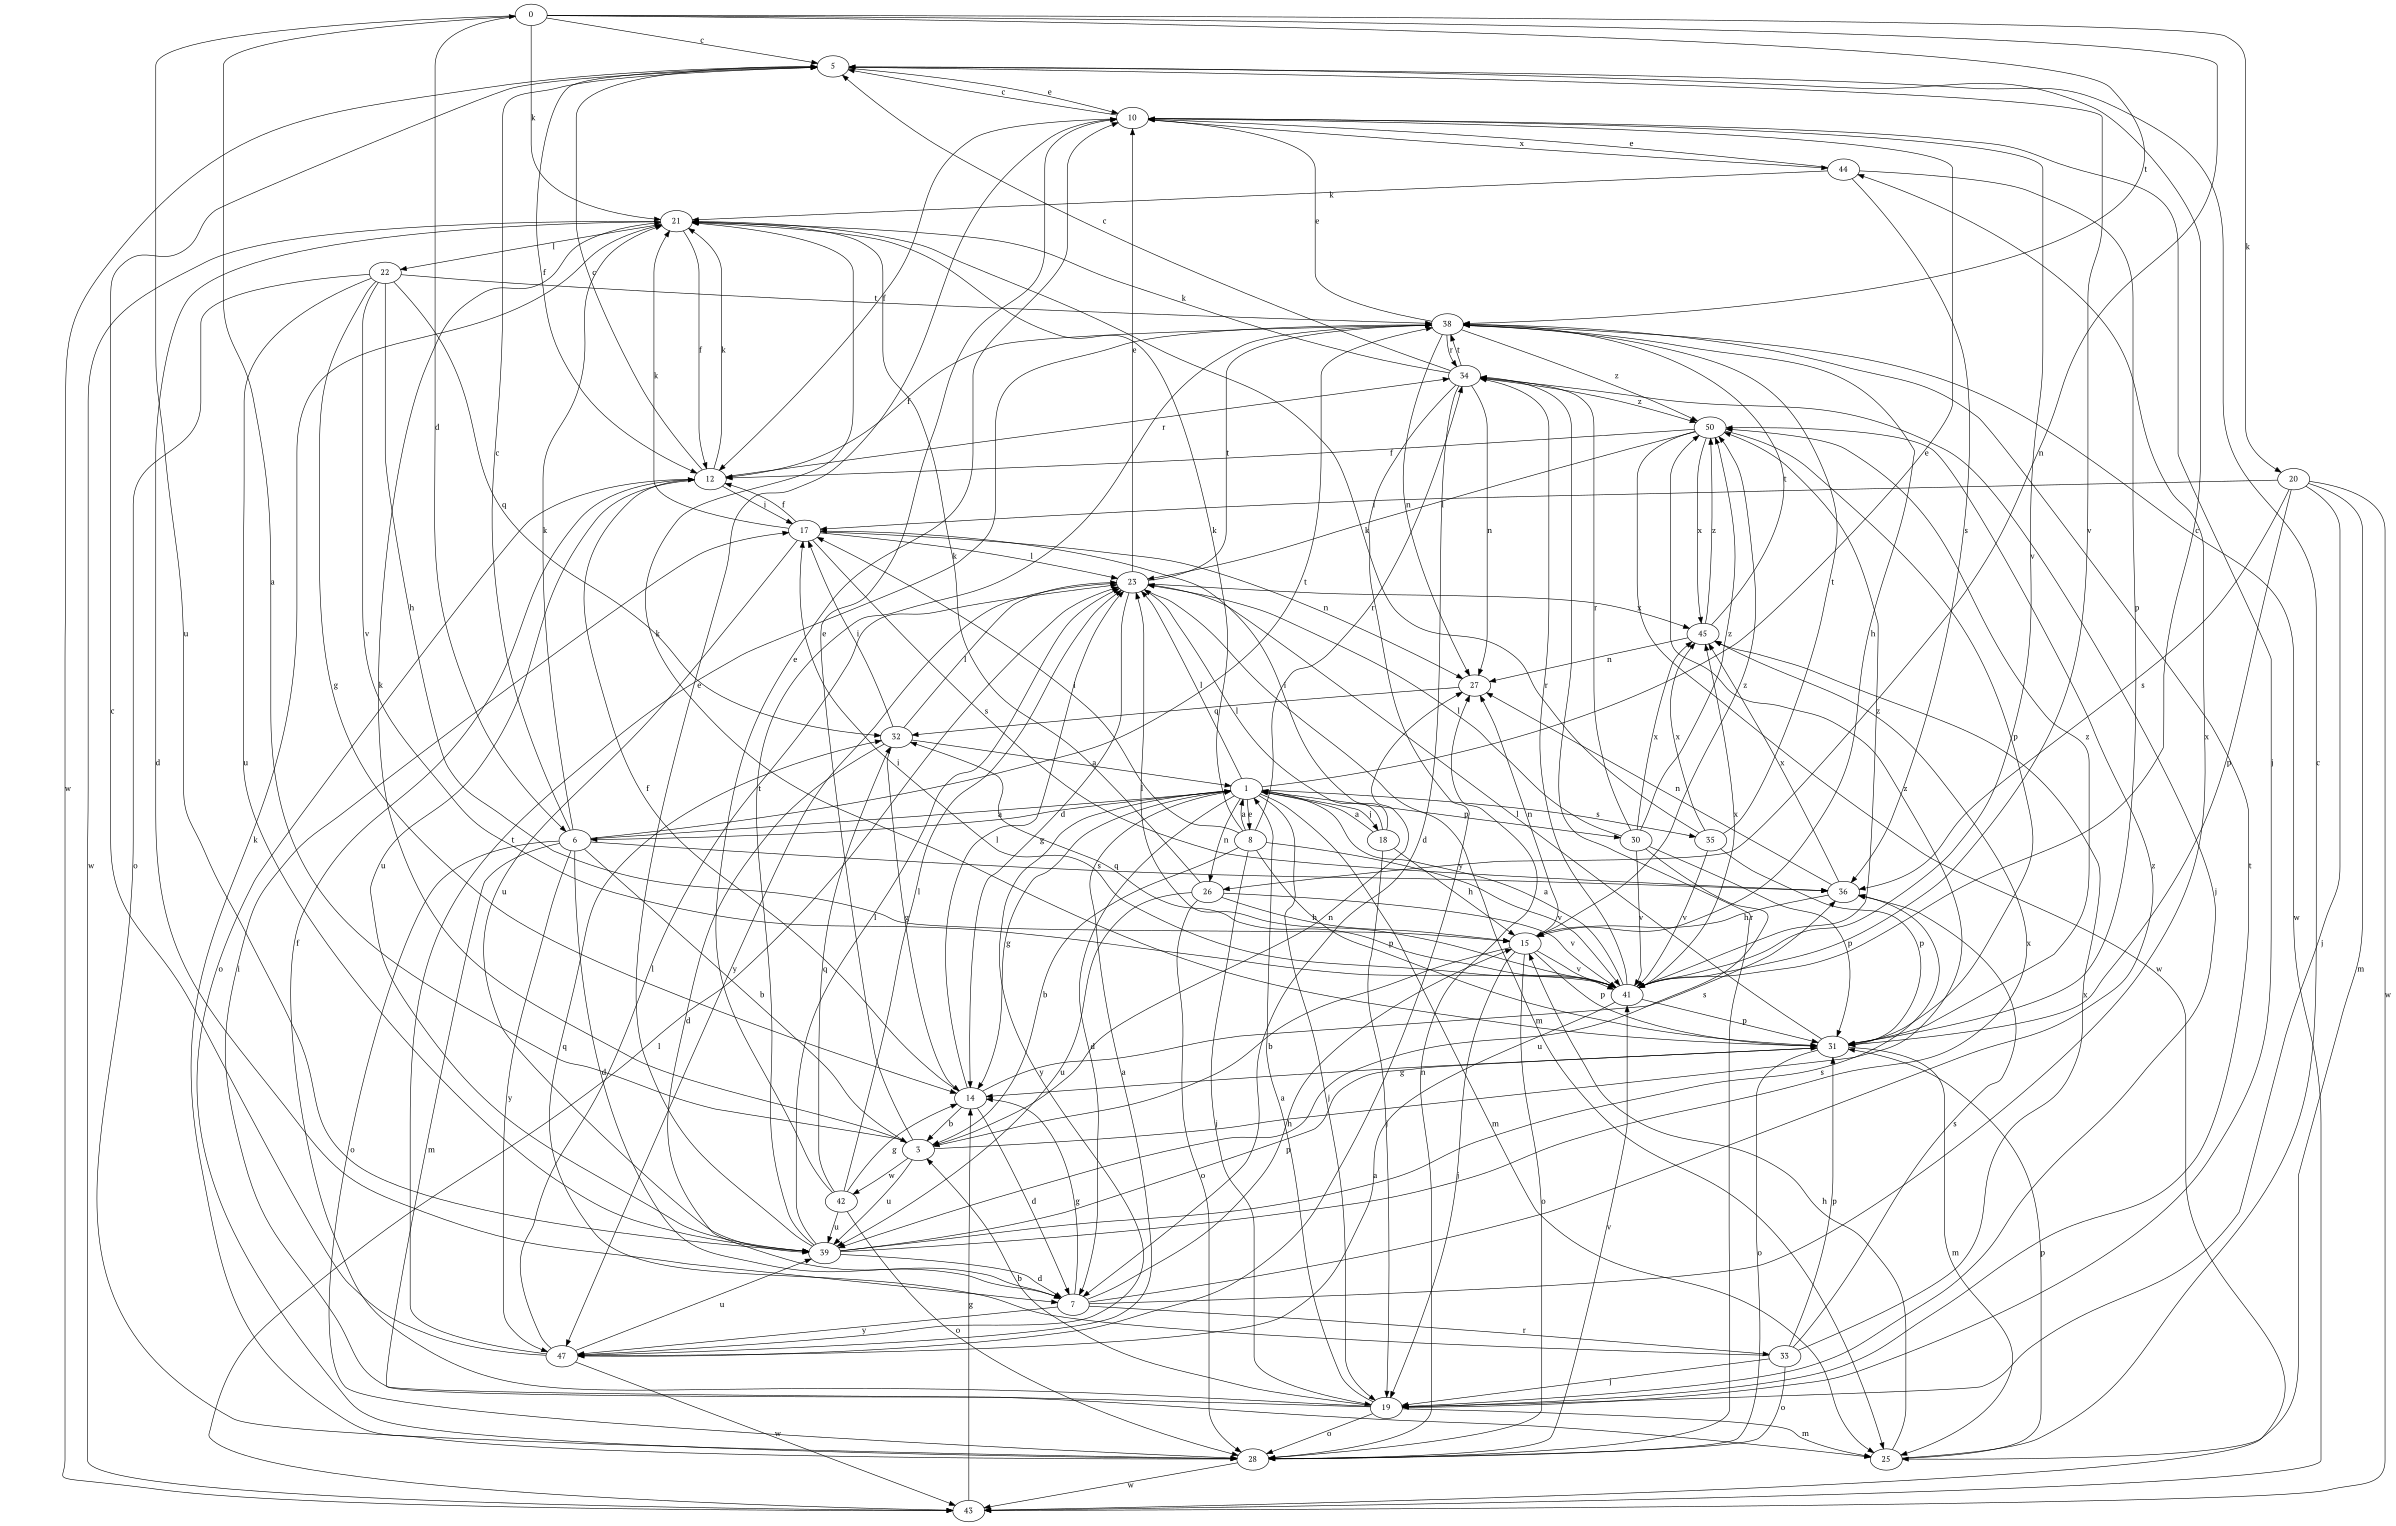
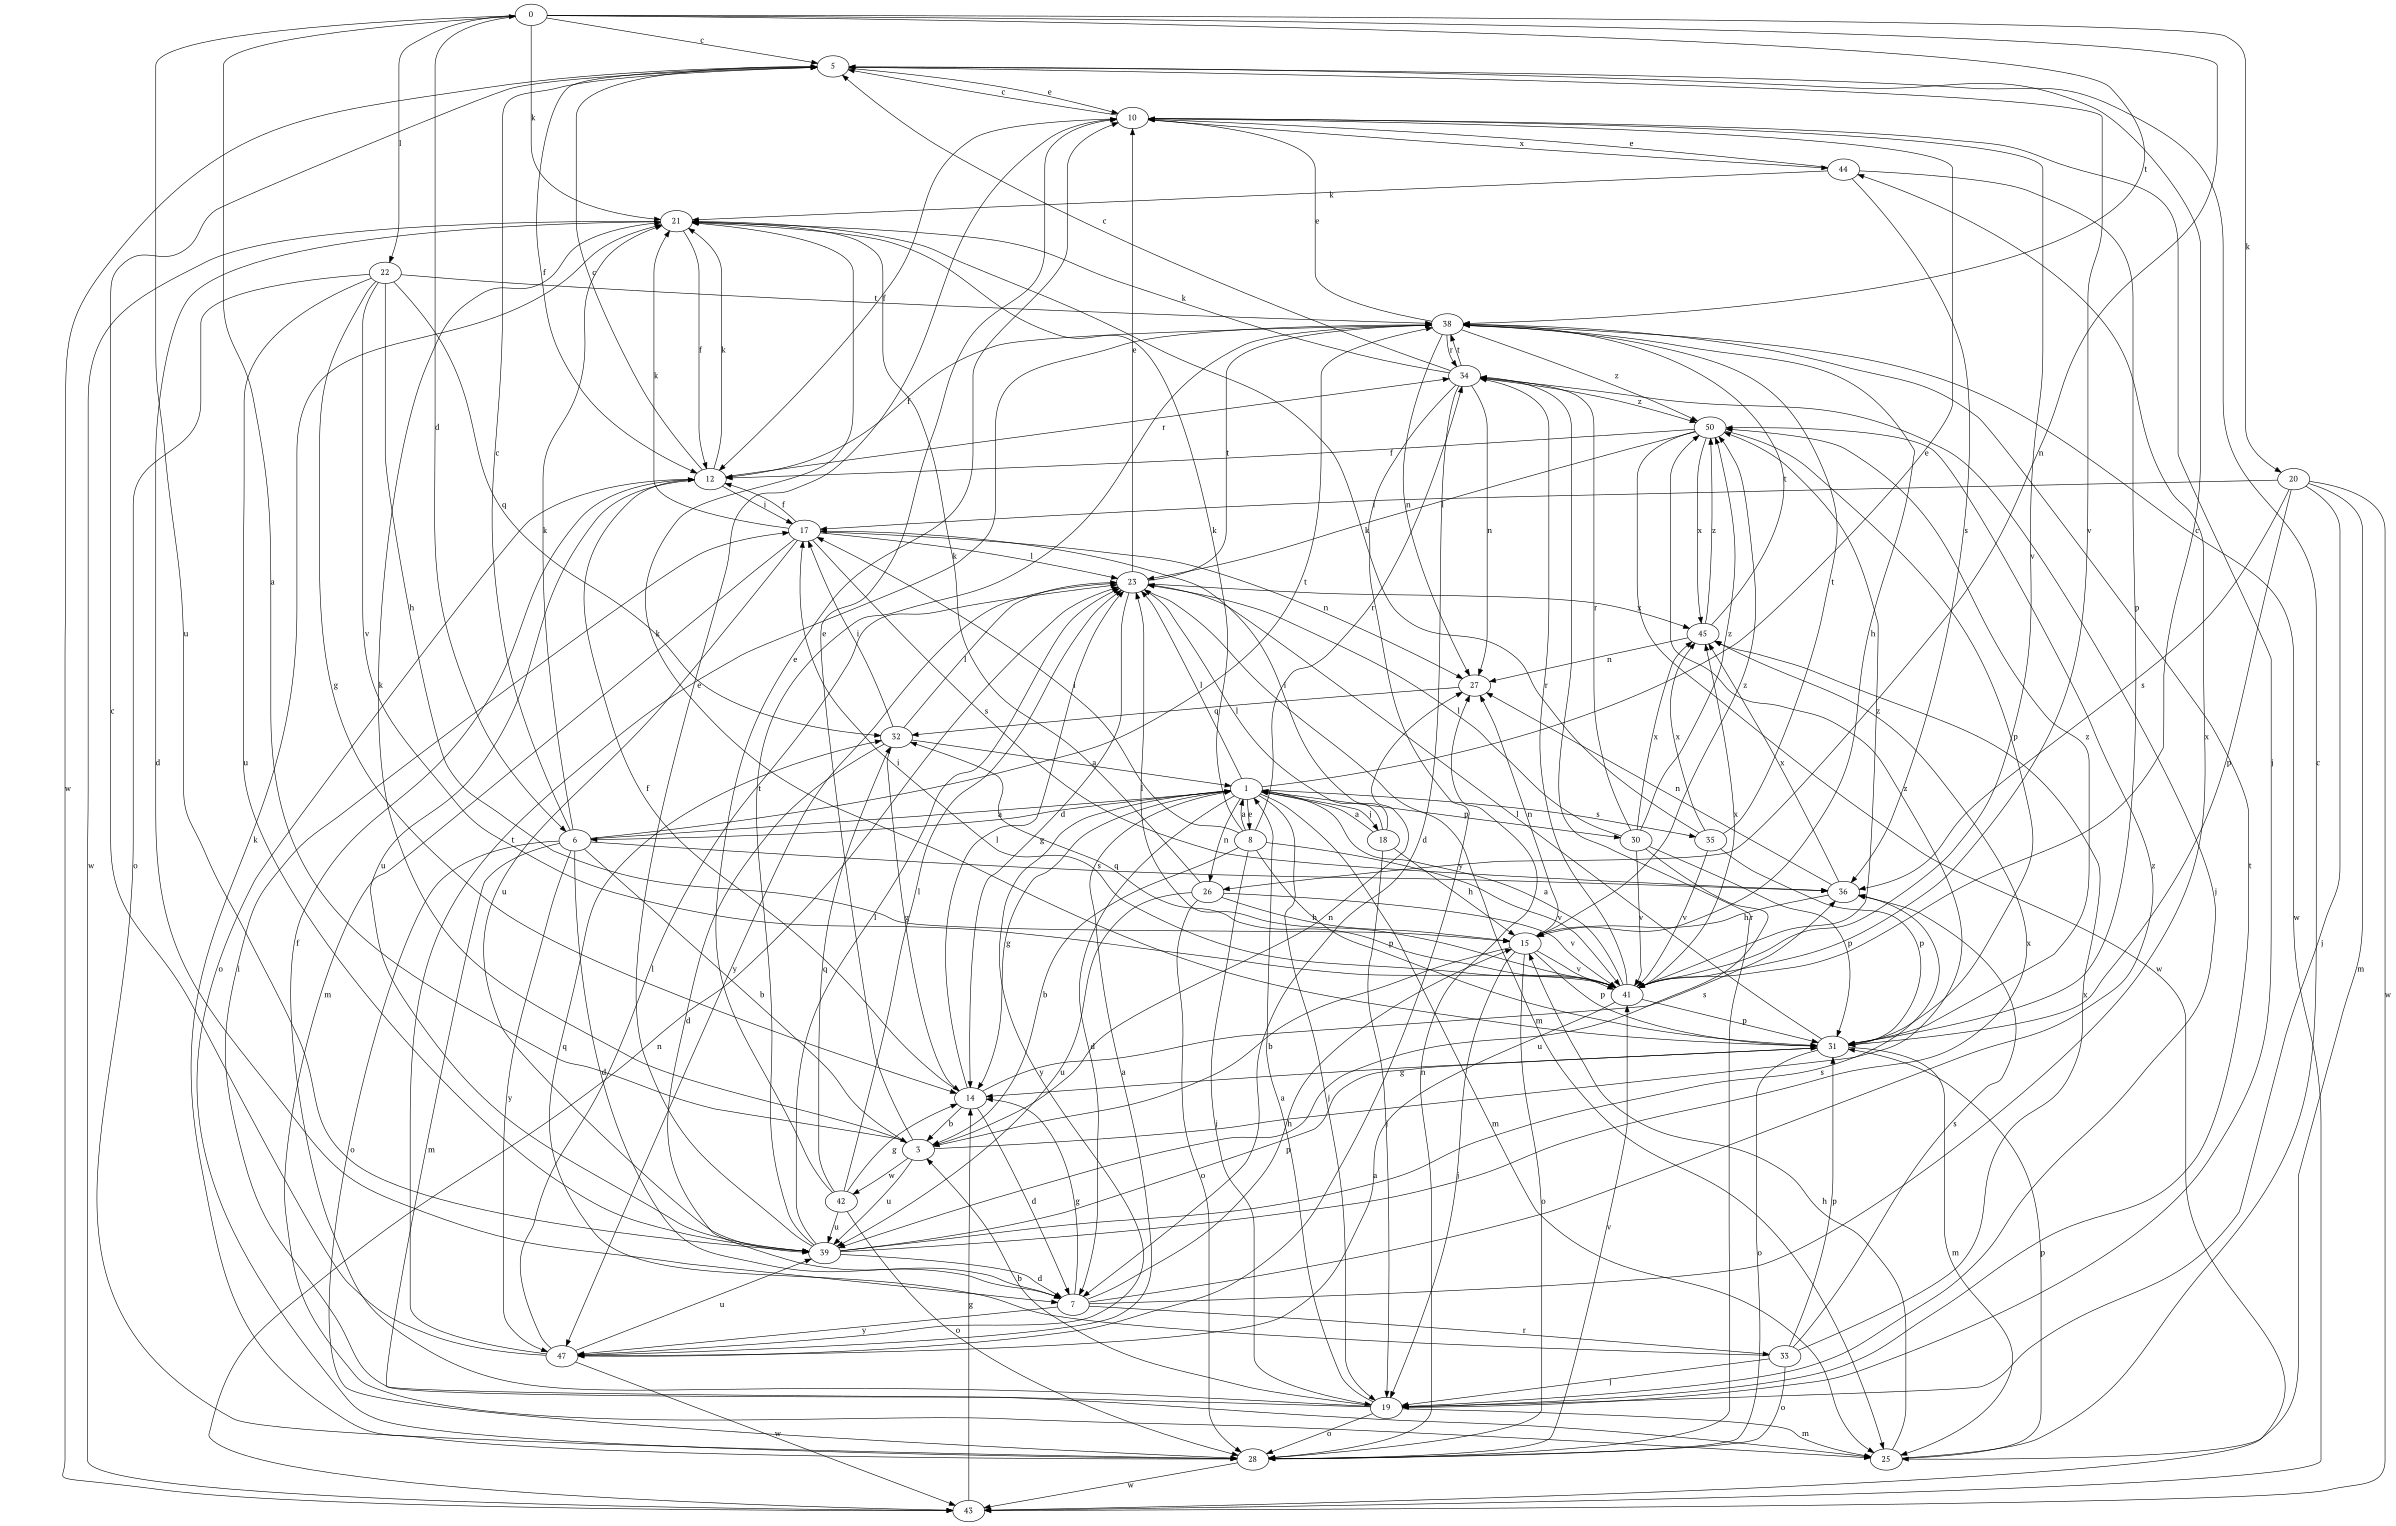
edge "21" -> "22": now "0" -> "22"
edge "43" -> "23": label "l" -> "n"
edge "17" -> "25": added, label "m"
